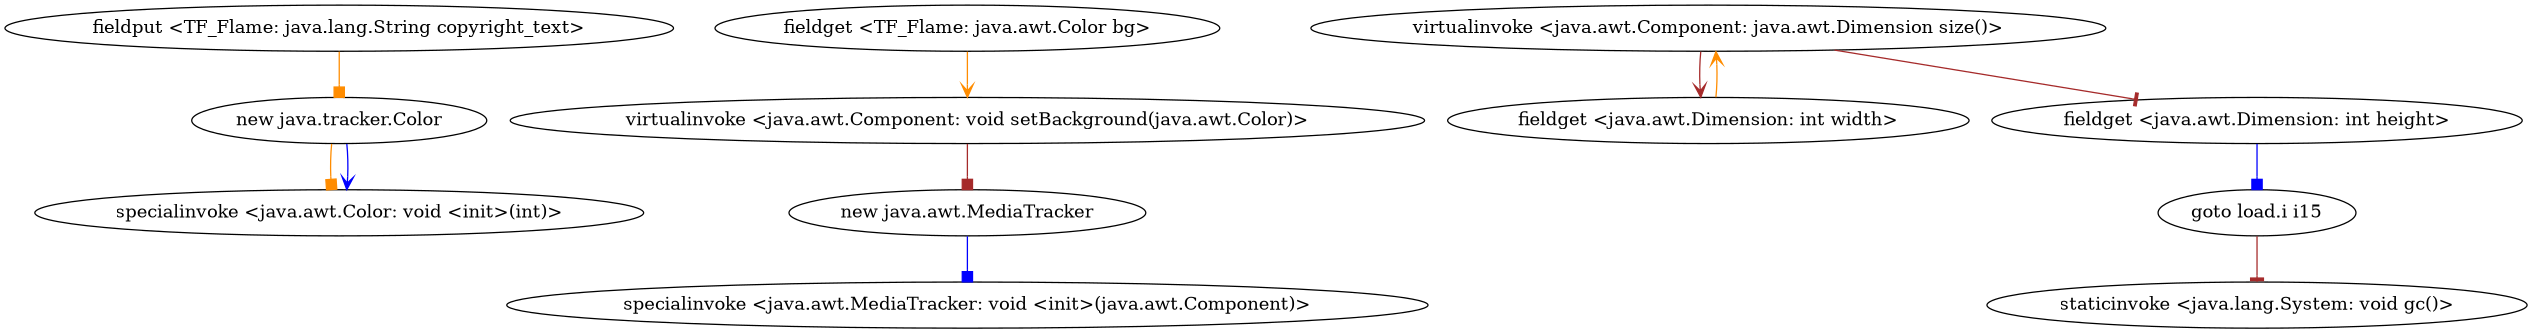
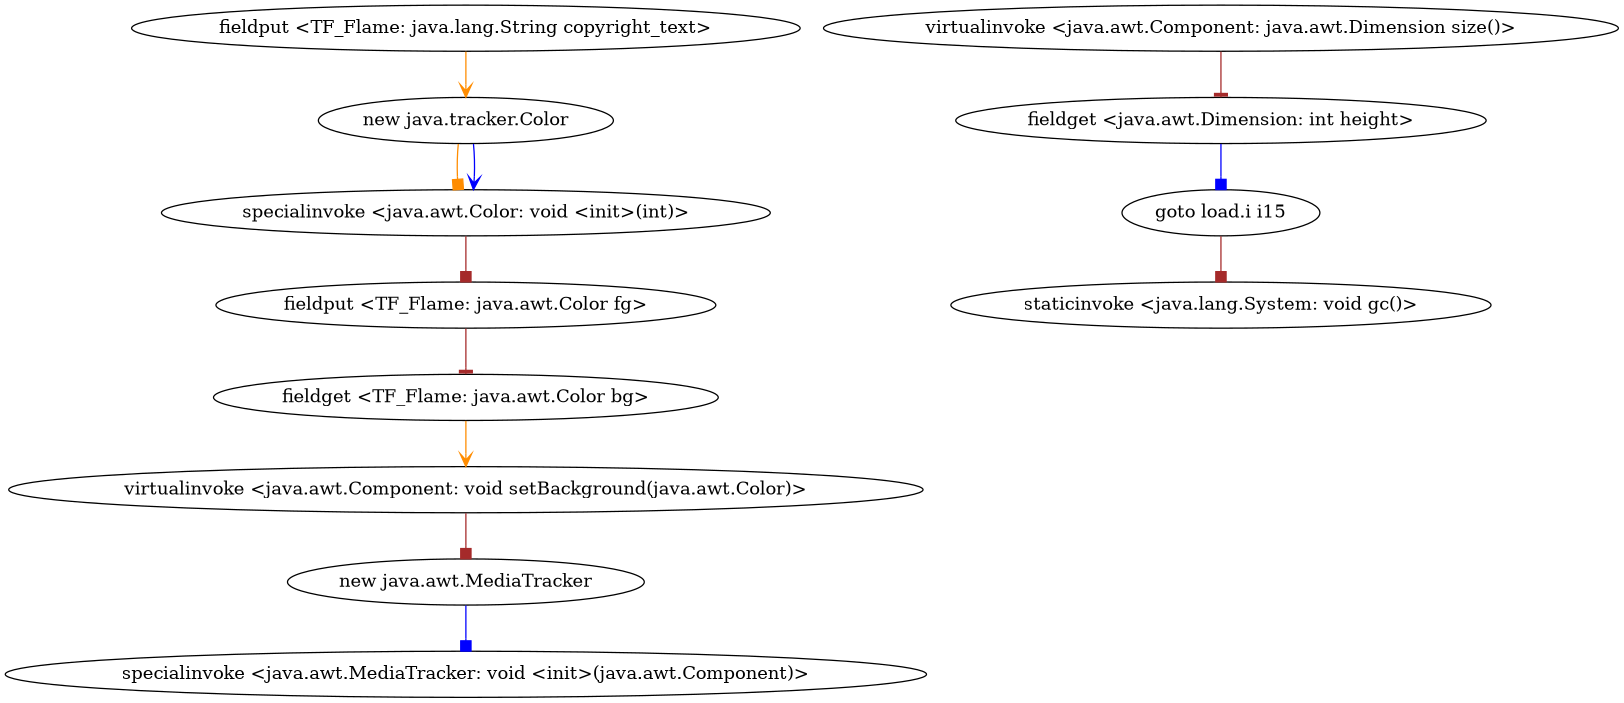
edge "fieldput <TF_Flame: java.lang.String copyright_text>" -> "new java.tracker.Color": arrowhead box -> vee
node "fieldget <java.awt.Dimension: int width>": removed
edge "goto load.i i15" -> "staticinvoke <java.lang.System: void gc()>": arrowhead tee -> box
node "fieldput <TF_Flame: java.awt.Color fg>": added
